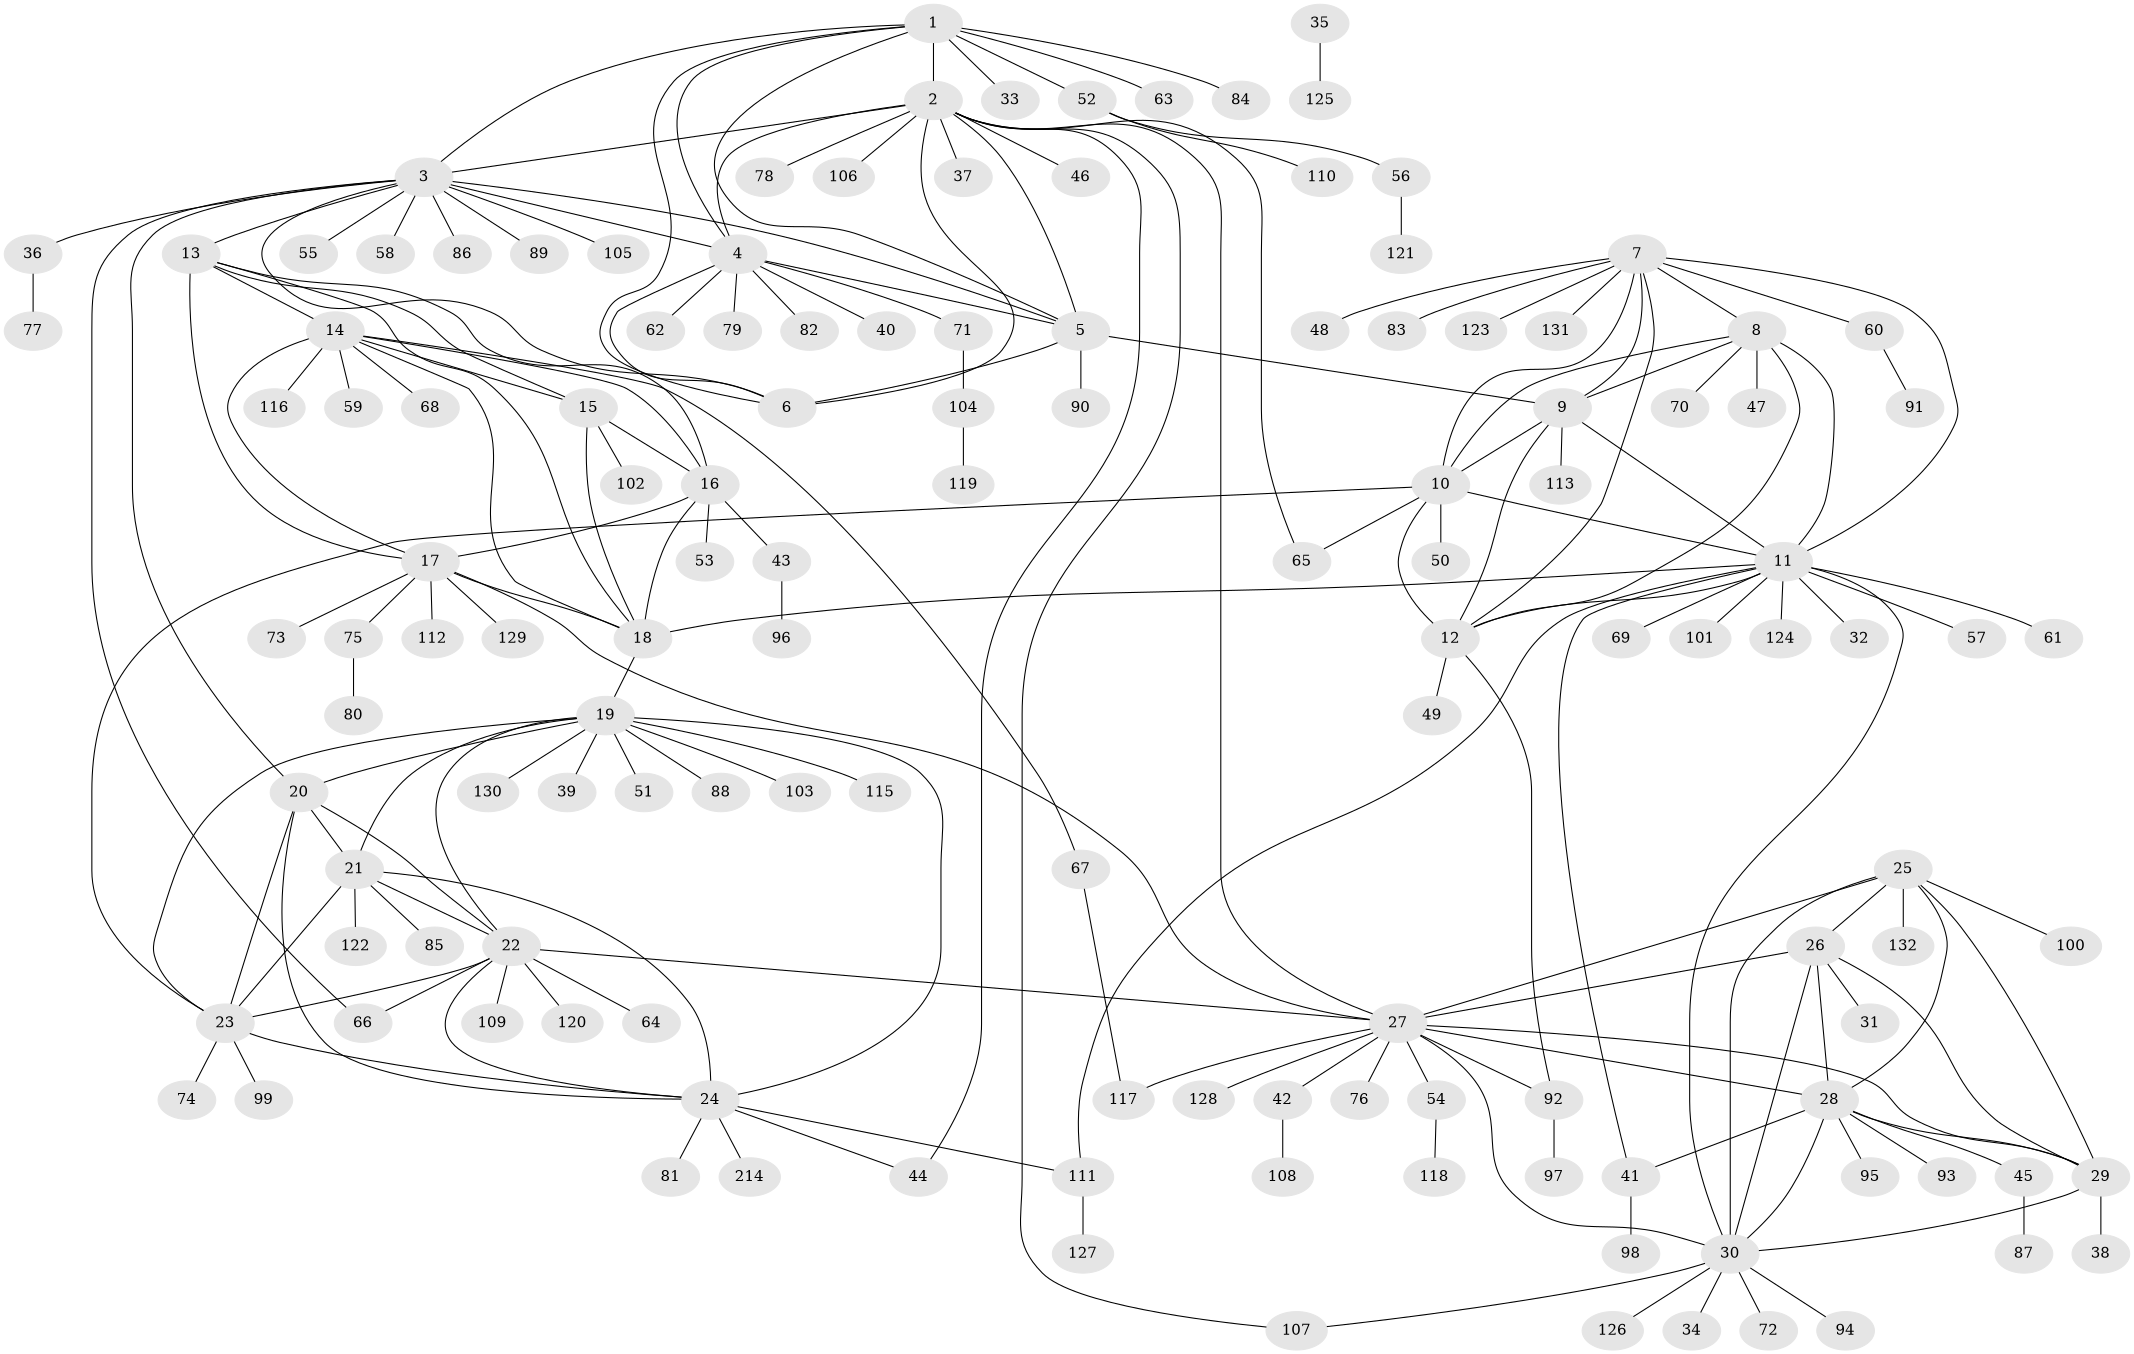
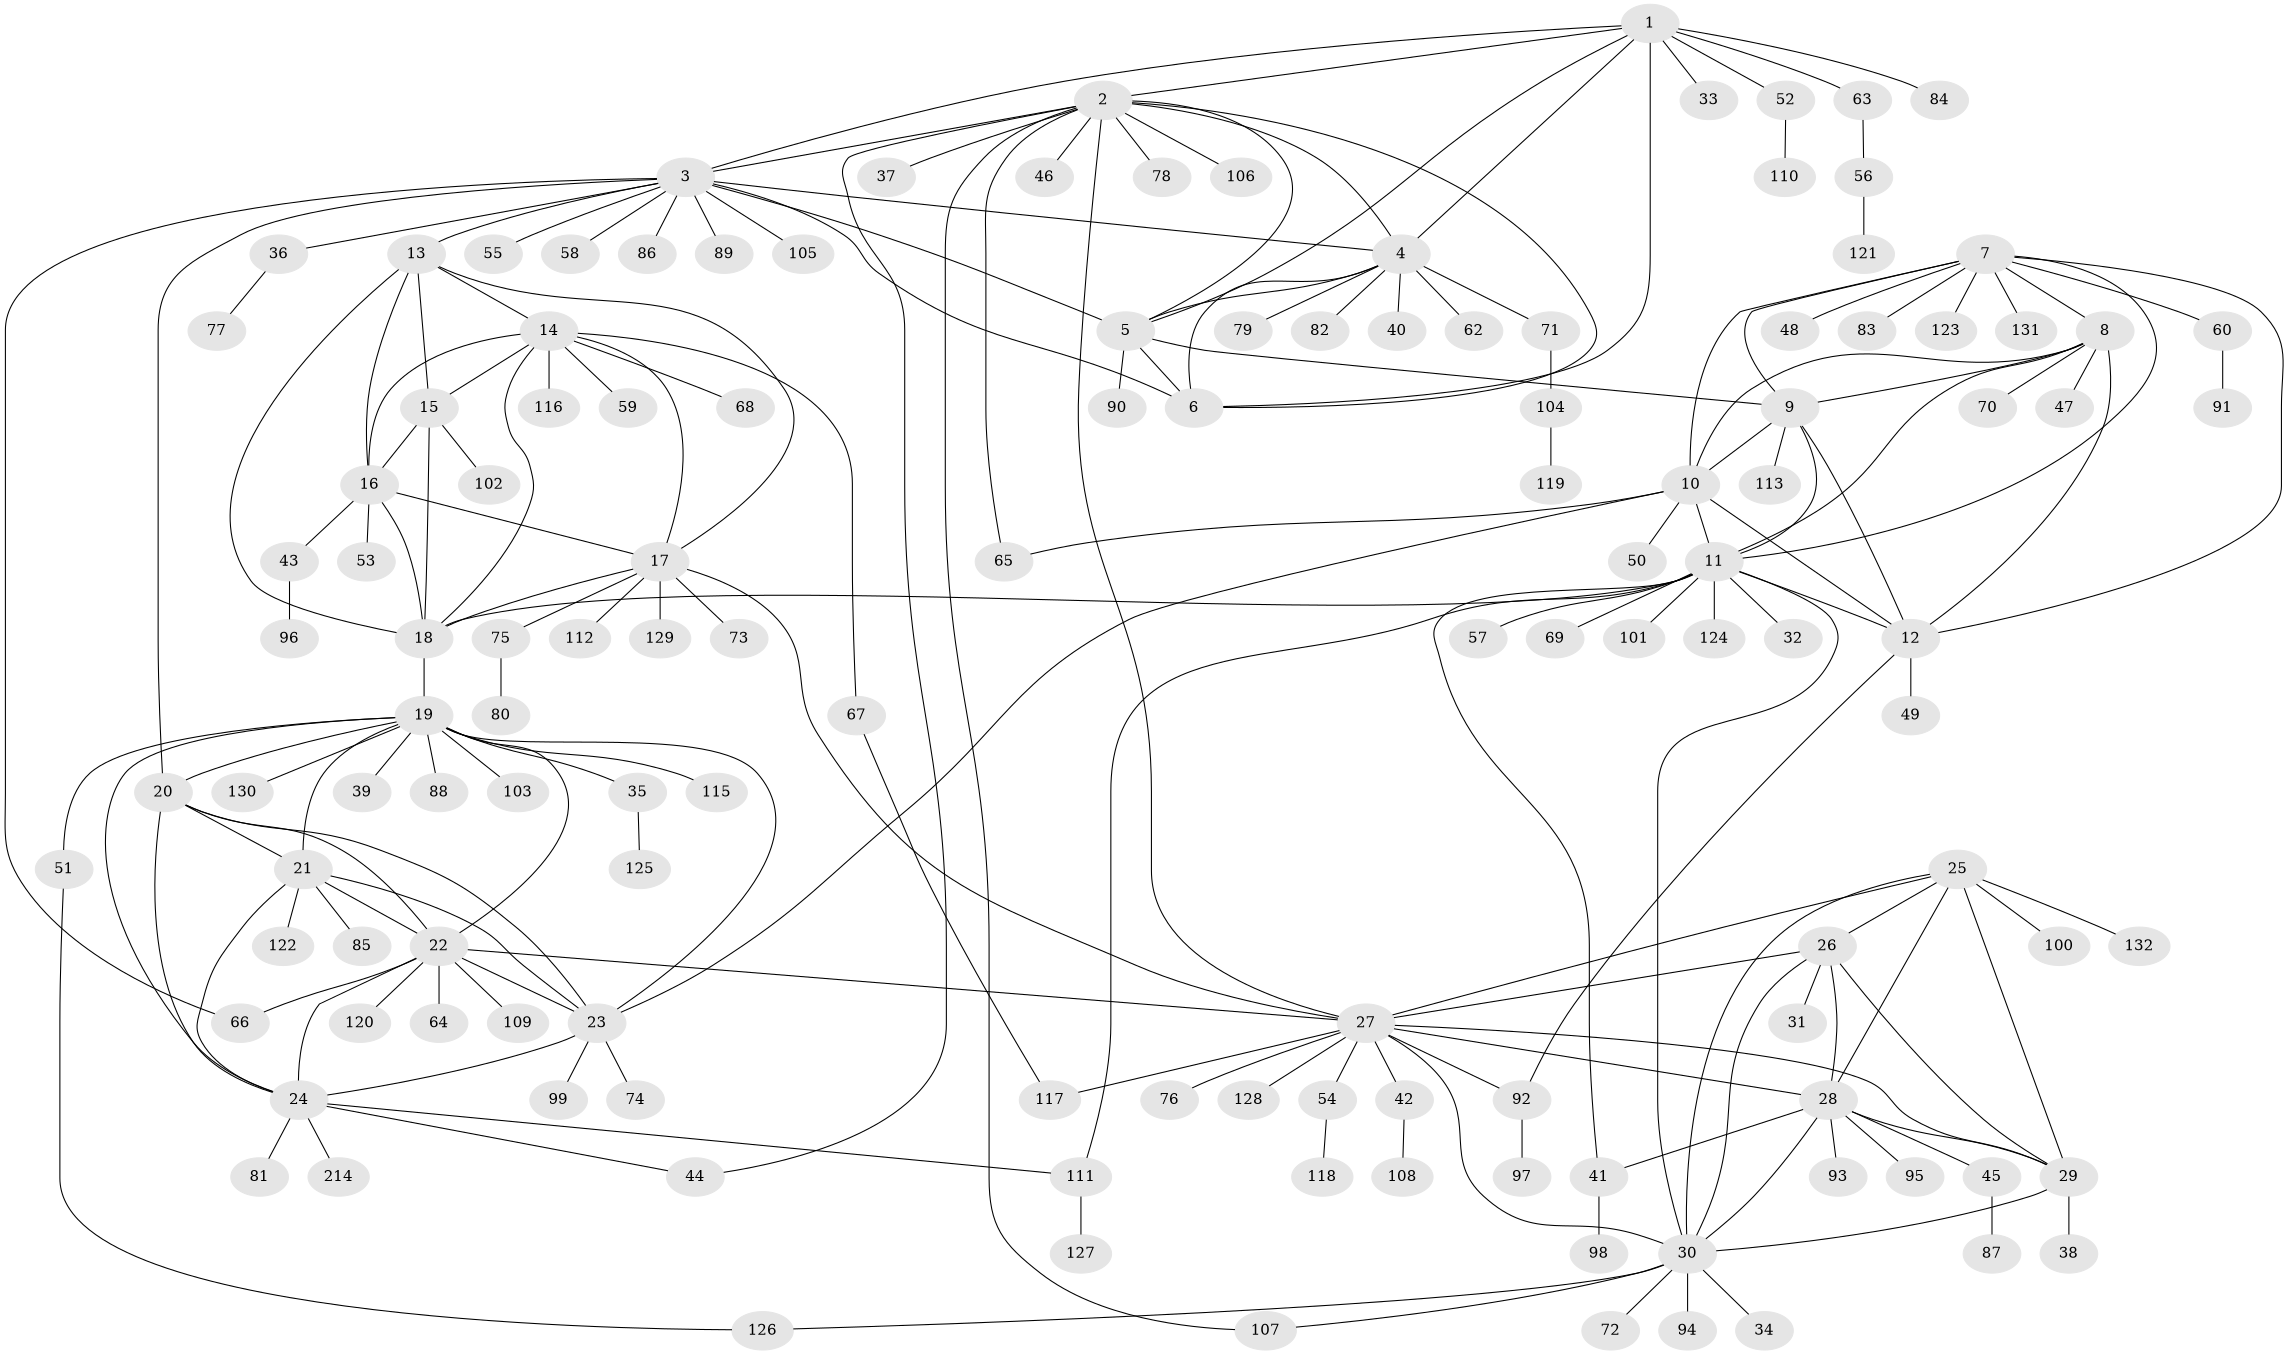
edge "52" -- "56": now "63" -- "56"
node "61": removed
edge "19" -- "35": added
edge "51" -- "126": added
